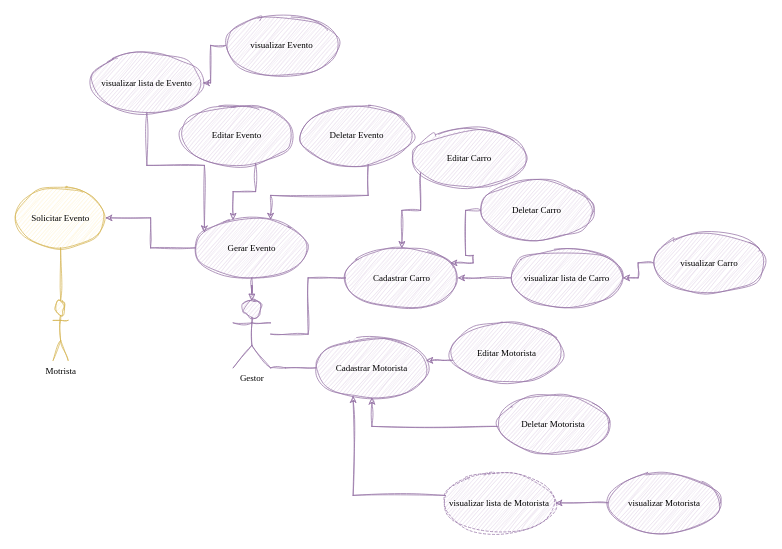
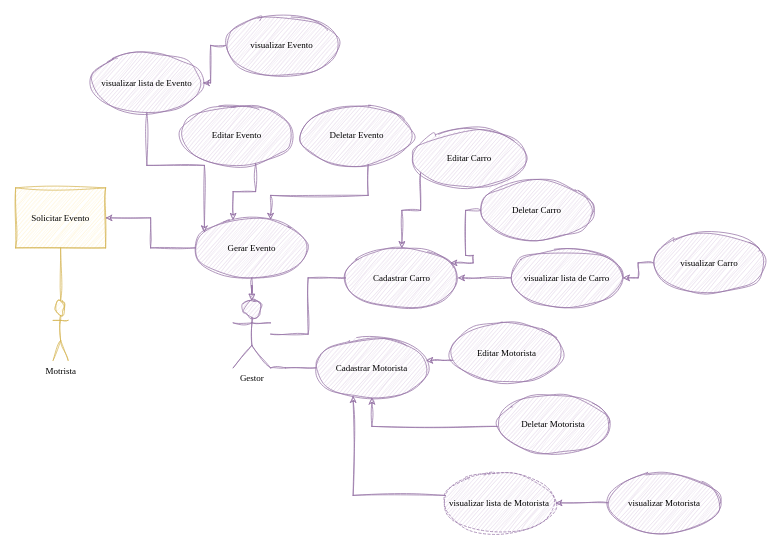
node "Solicitar Evento": shape ellipse -> rectangle
